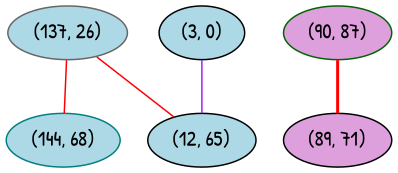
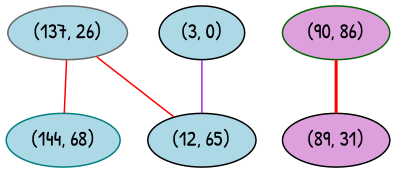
node "(90, 87)": label "(90, 87)" -> "(90, 86)"
node "(89, 71)": label "(89, 71)" -> "(89, 31)"
